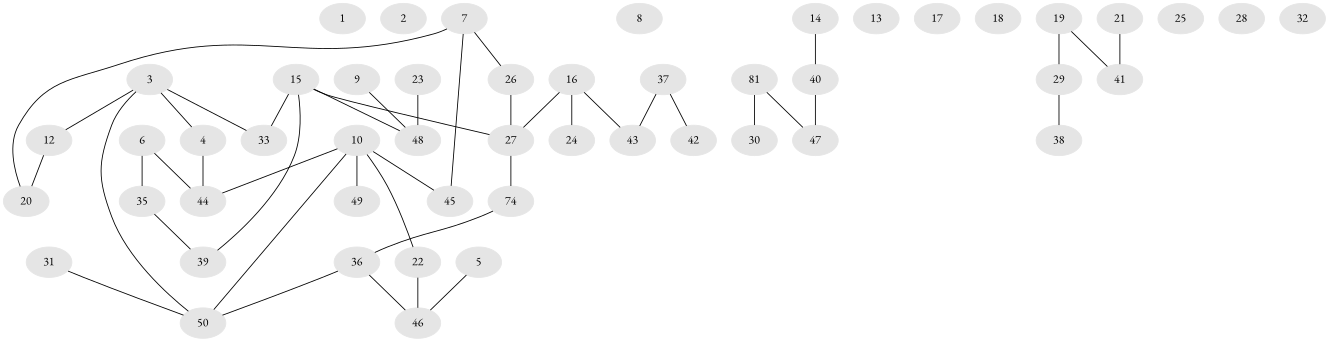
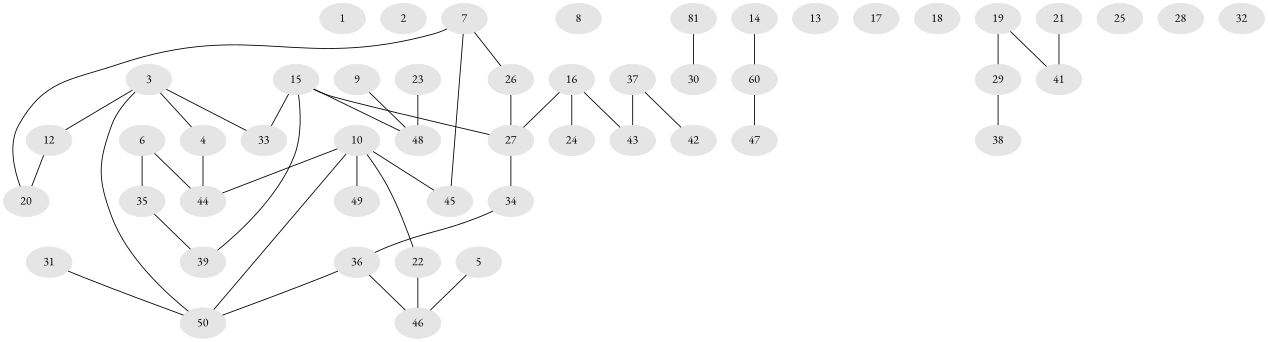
node "40": label "40" -> "60"
edge "81" -- "47": removed
node "74": label "74" -> "34"
